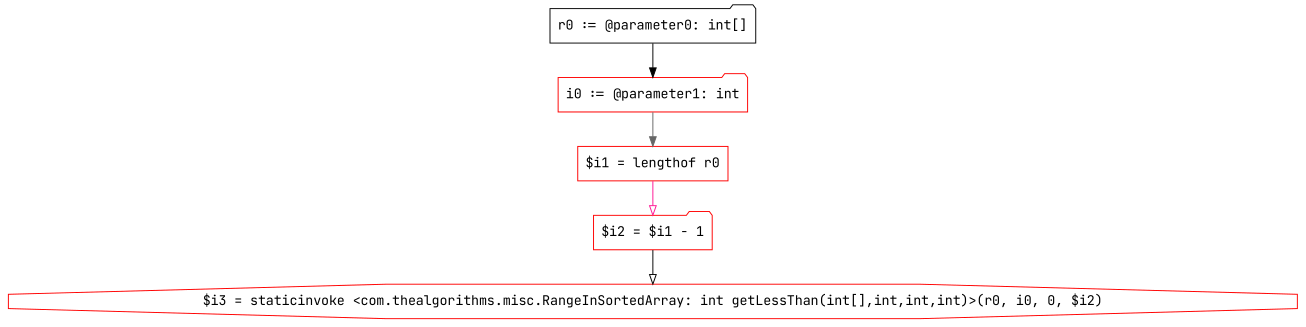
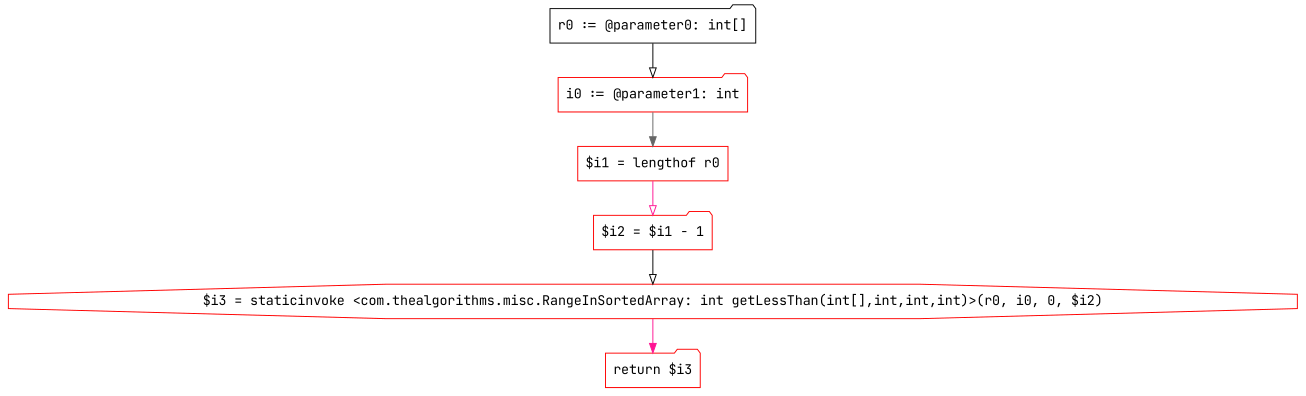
edge "r0 := @parameter0: int[]" -> "i0 := @parameter1: int": arrowhead normal -> onormal
node "return $i3": added
